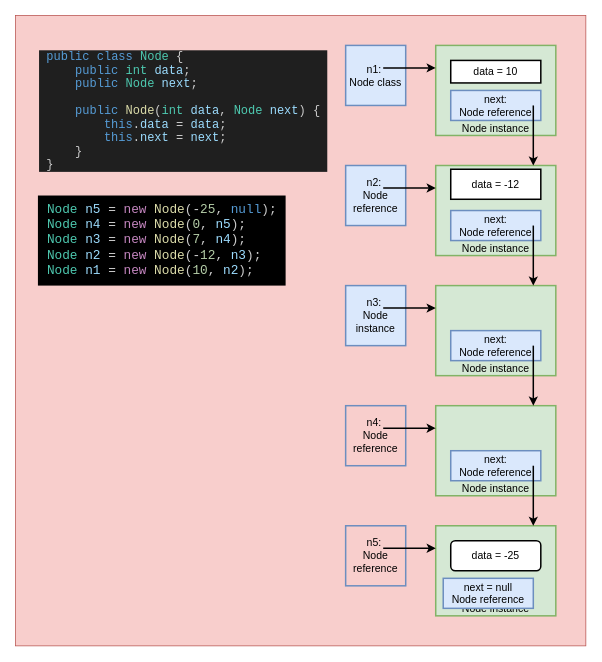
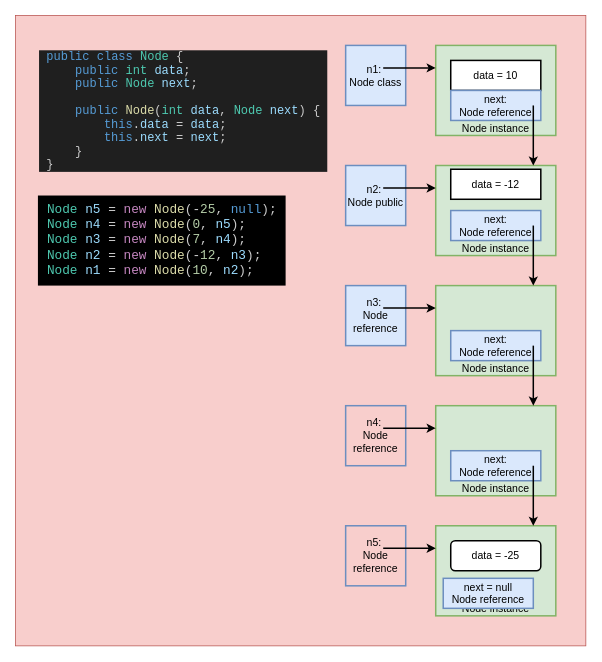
node "data = 10": size 90x23 -> 90x30
node "n2: Node reference": label "n2: Node reference" -> "n2: Node public"
node "n3: Node instance": label "n3: Node instance" -> "n3: Node reference"
